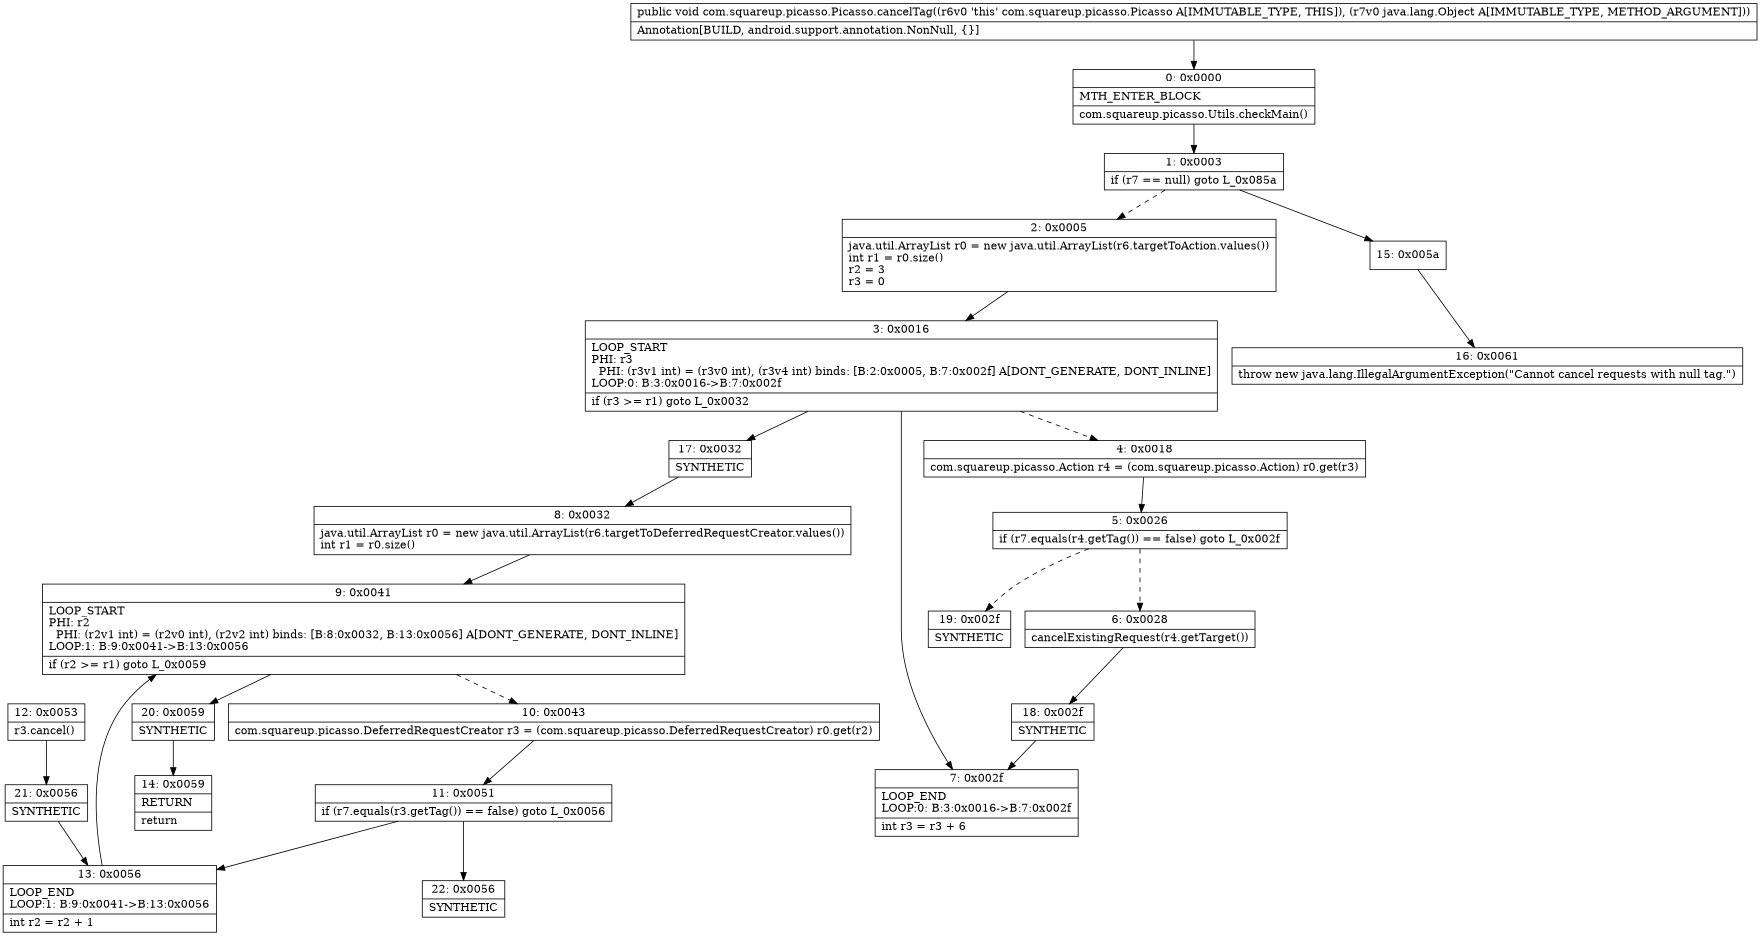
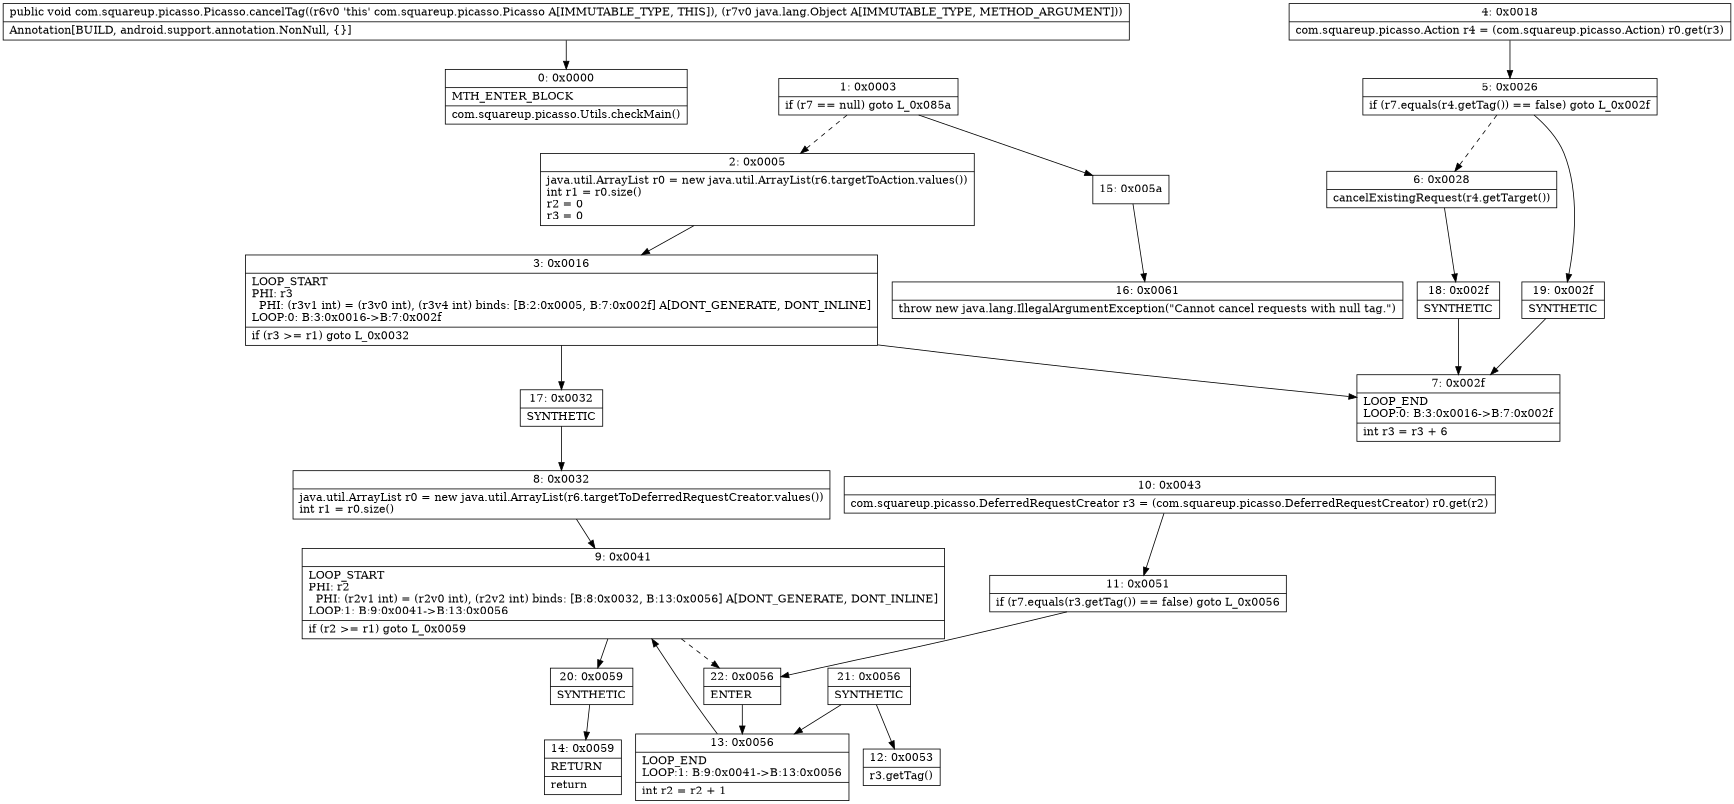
edge "0: 0x0000" -> "1: 0x0003": removed
node "2: 0x0005": text "r2 = 3" -> "r2 = 0"
edge "19: 0x002f" -> "7: 0x002f": added
edge "3: 0x0016" -> "4: 0x0018": removed
edge "5: 0x0026" -> "19: 0x002f": style dashed -> solid
edge "9: 0x0041" -> "10: 0x0043": now "9: 0x0041" -> "22: 0x0056"
node "12: 0x0053": text "r3.cancel()" -> "r3.getTag()"
edge "12: 0x0053" -> "21: 0x0056": reversed
edge "11: 0x0051" -> "13: 0x0056": now "22: 0x0056" -> "13: 0x0056"
node "22: 0x0056": text "SYNTHETIC" -> "ENTER"
